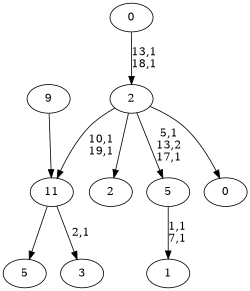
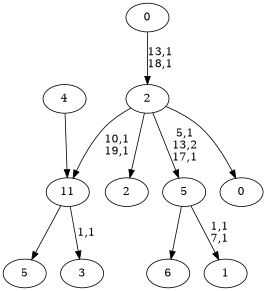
node "9": label "9" -> "4"
edge "11" -> "3": label "2,1" -> "1,1"
node "6": added
